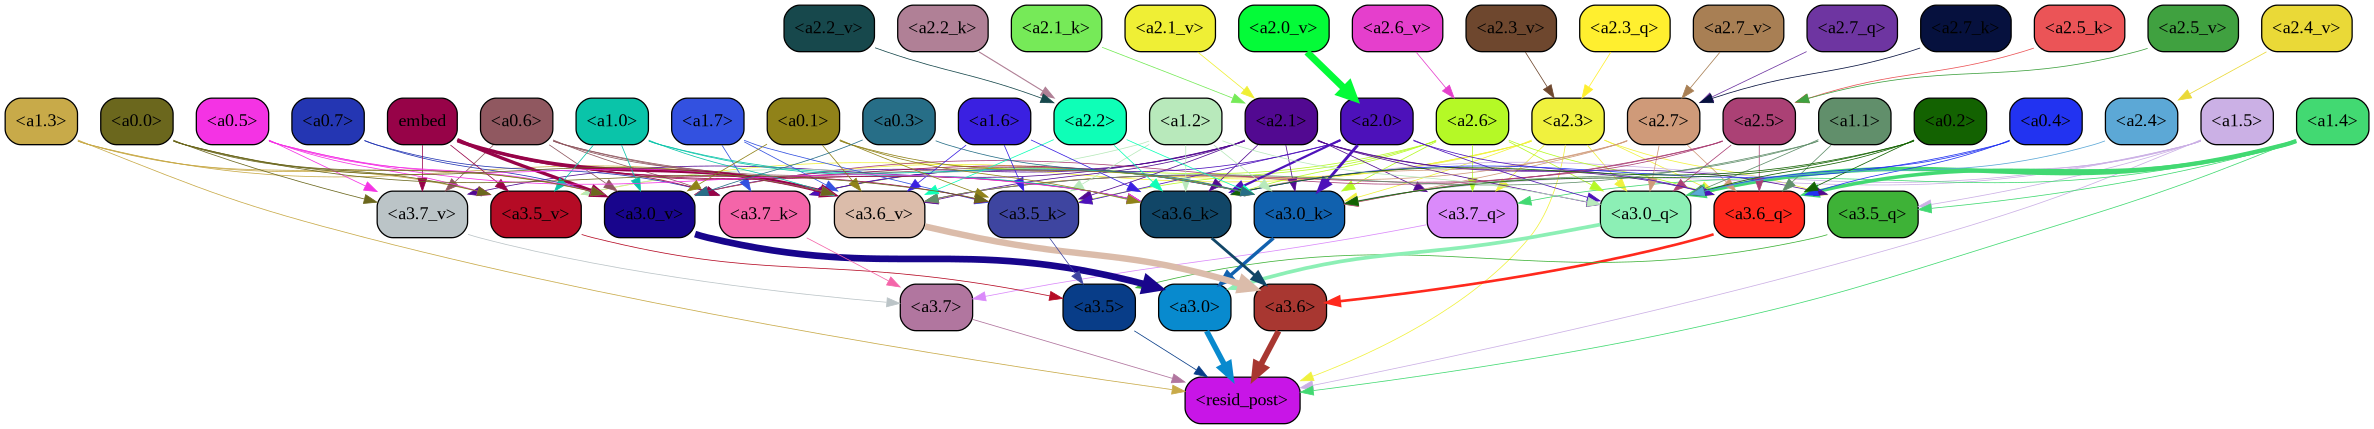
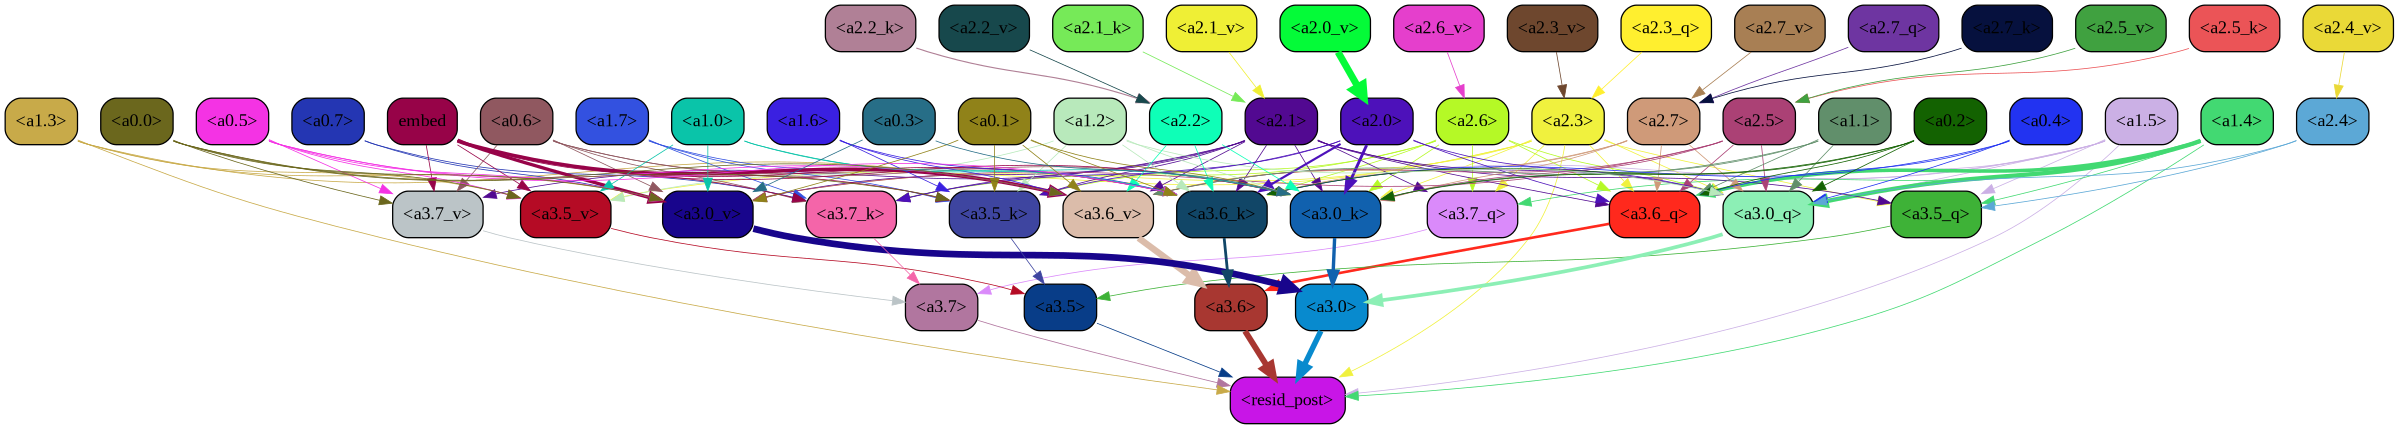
edge "<a1.0>" -> "<a3.6_v>": removed
edge "<a0.6>" -> "<a3.6_v>": removed
edge "<a2.4>" -> "<a3.5_q>": added
